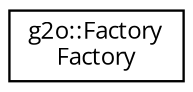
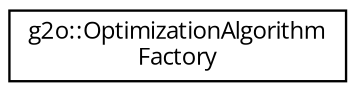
node "g2o::Factory Factory": label "g2o::Factory Factory" -> "g2o::OptimizationAlgorithm Factory"
